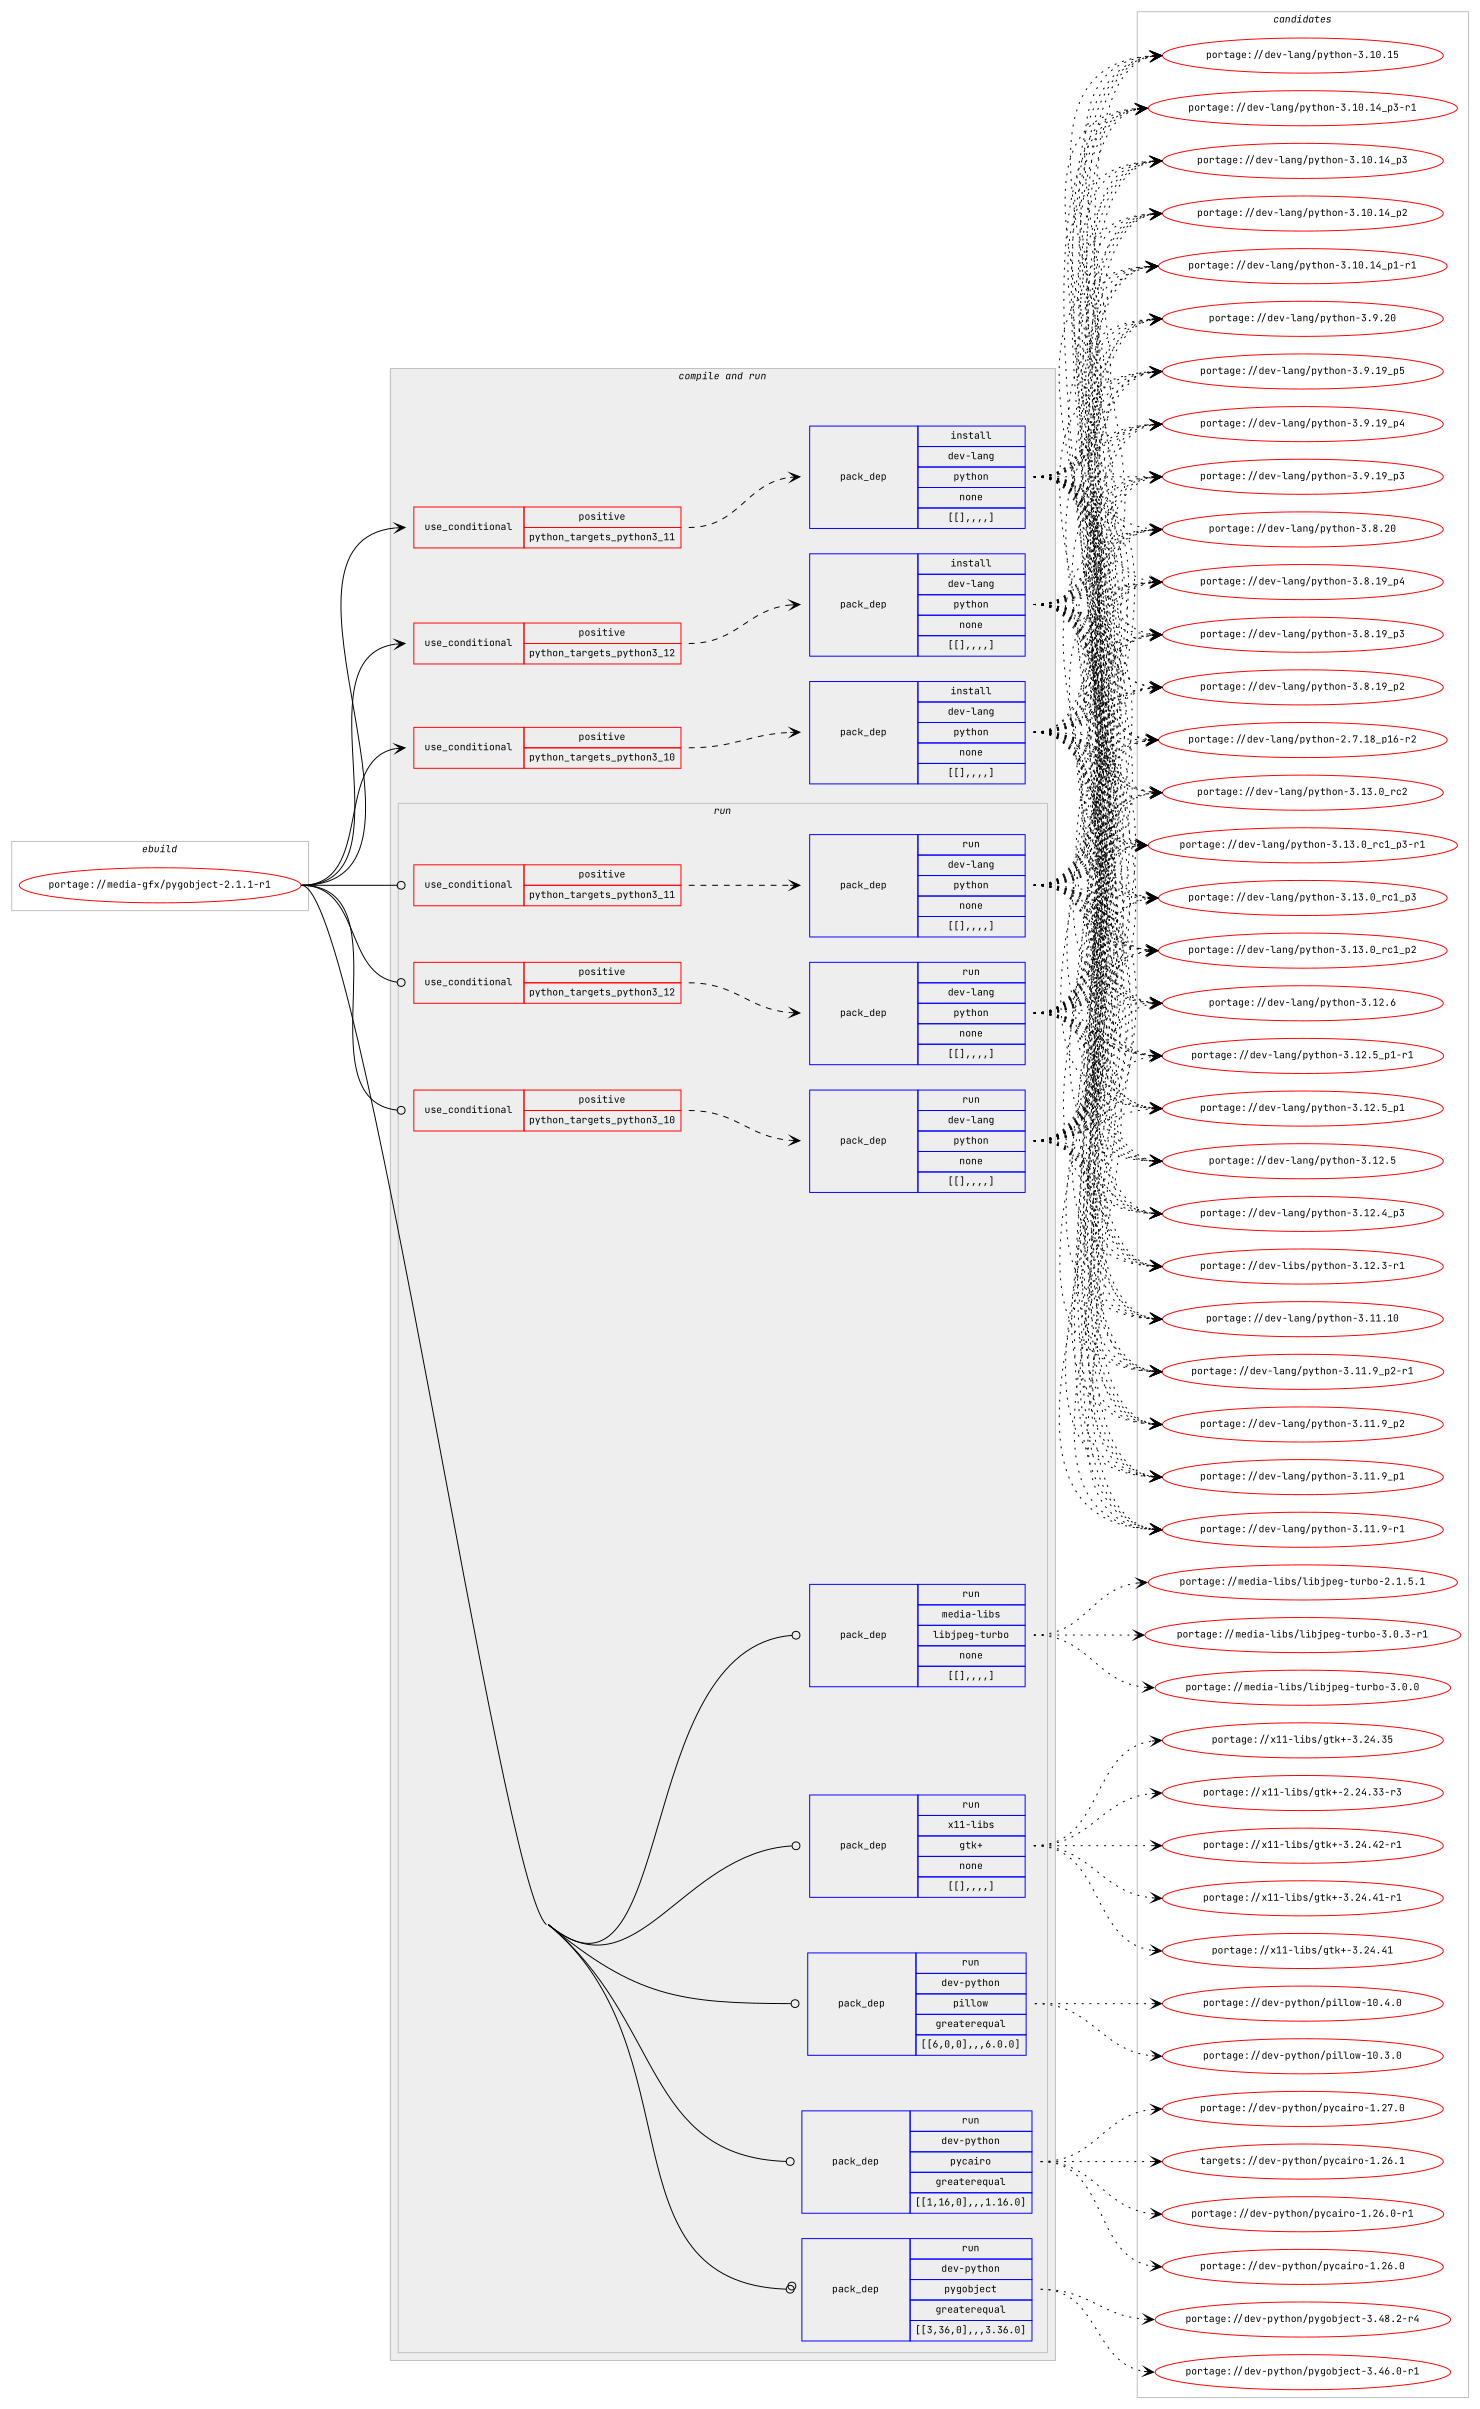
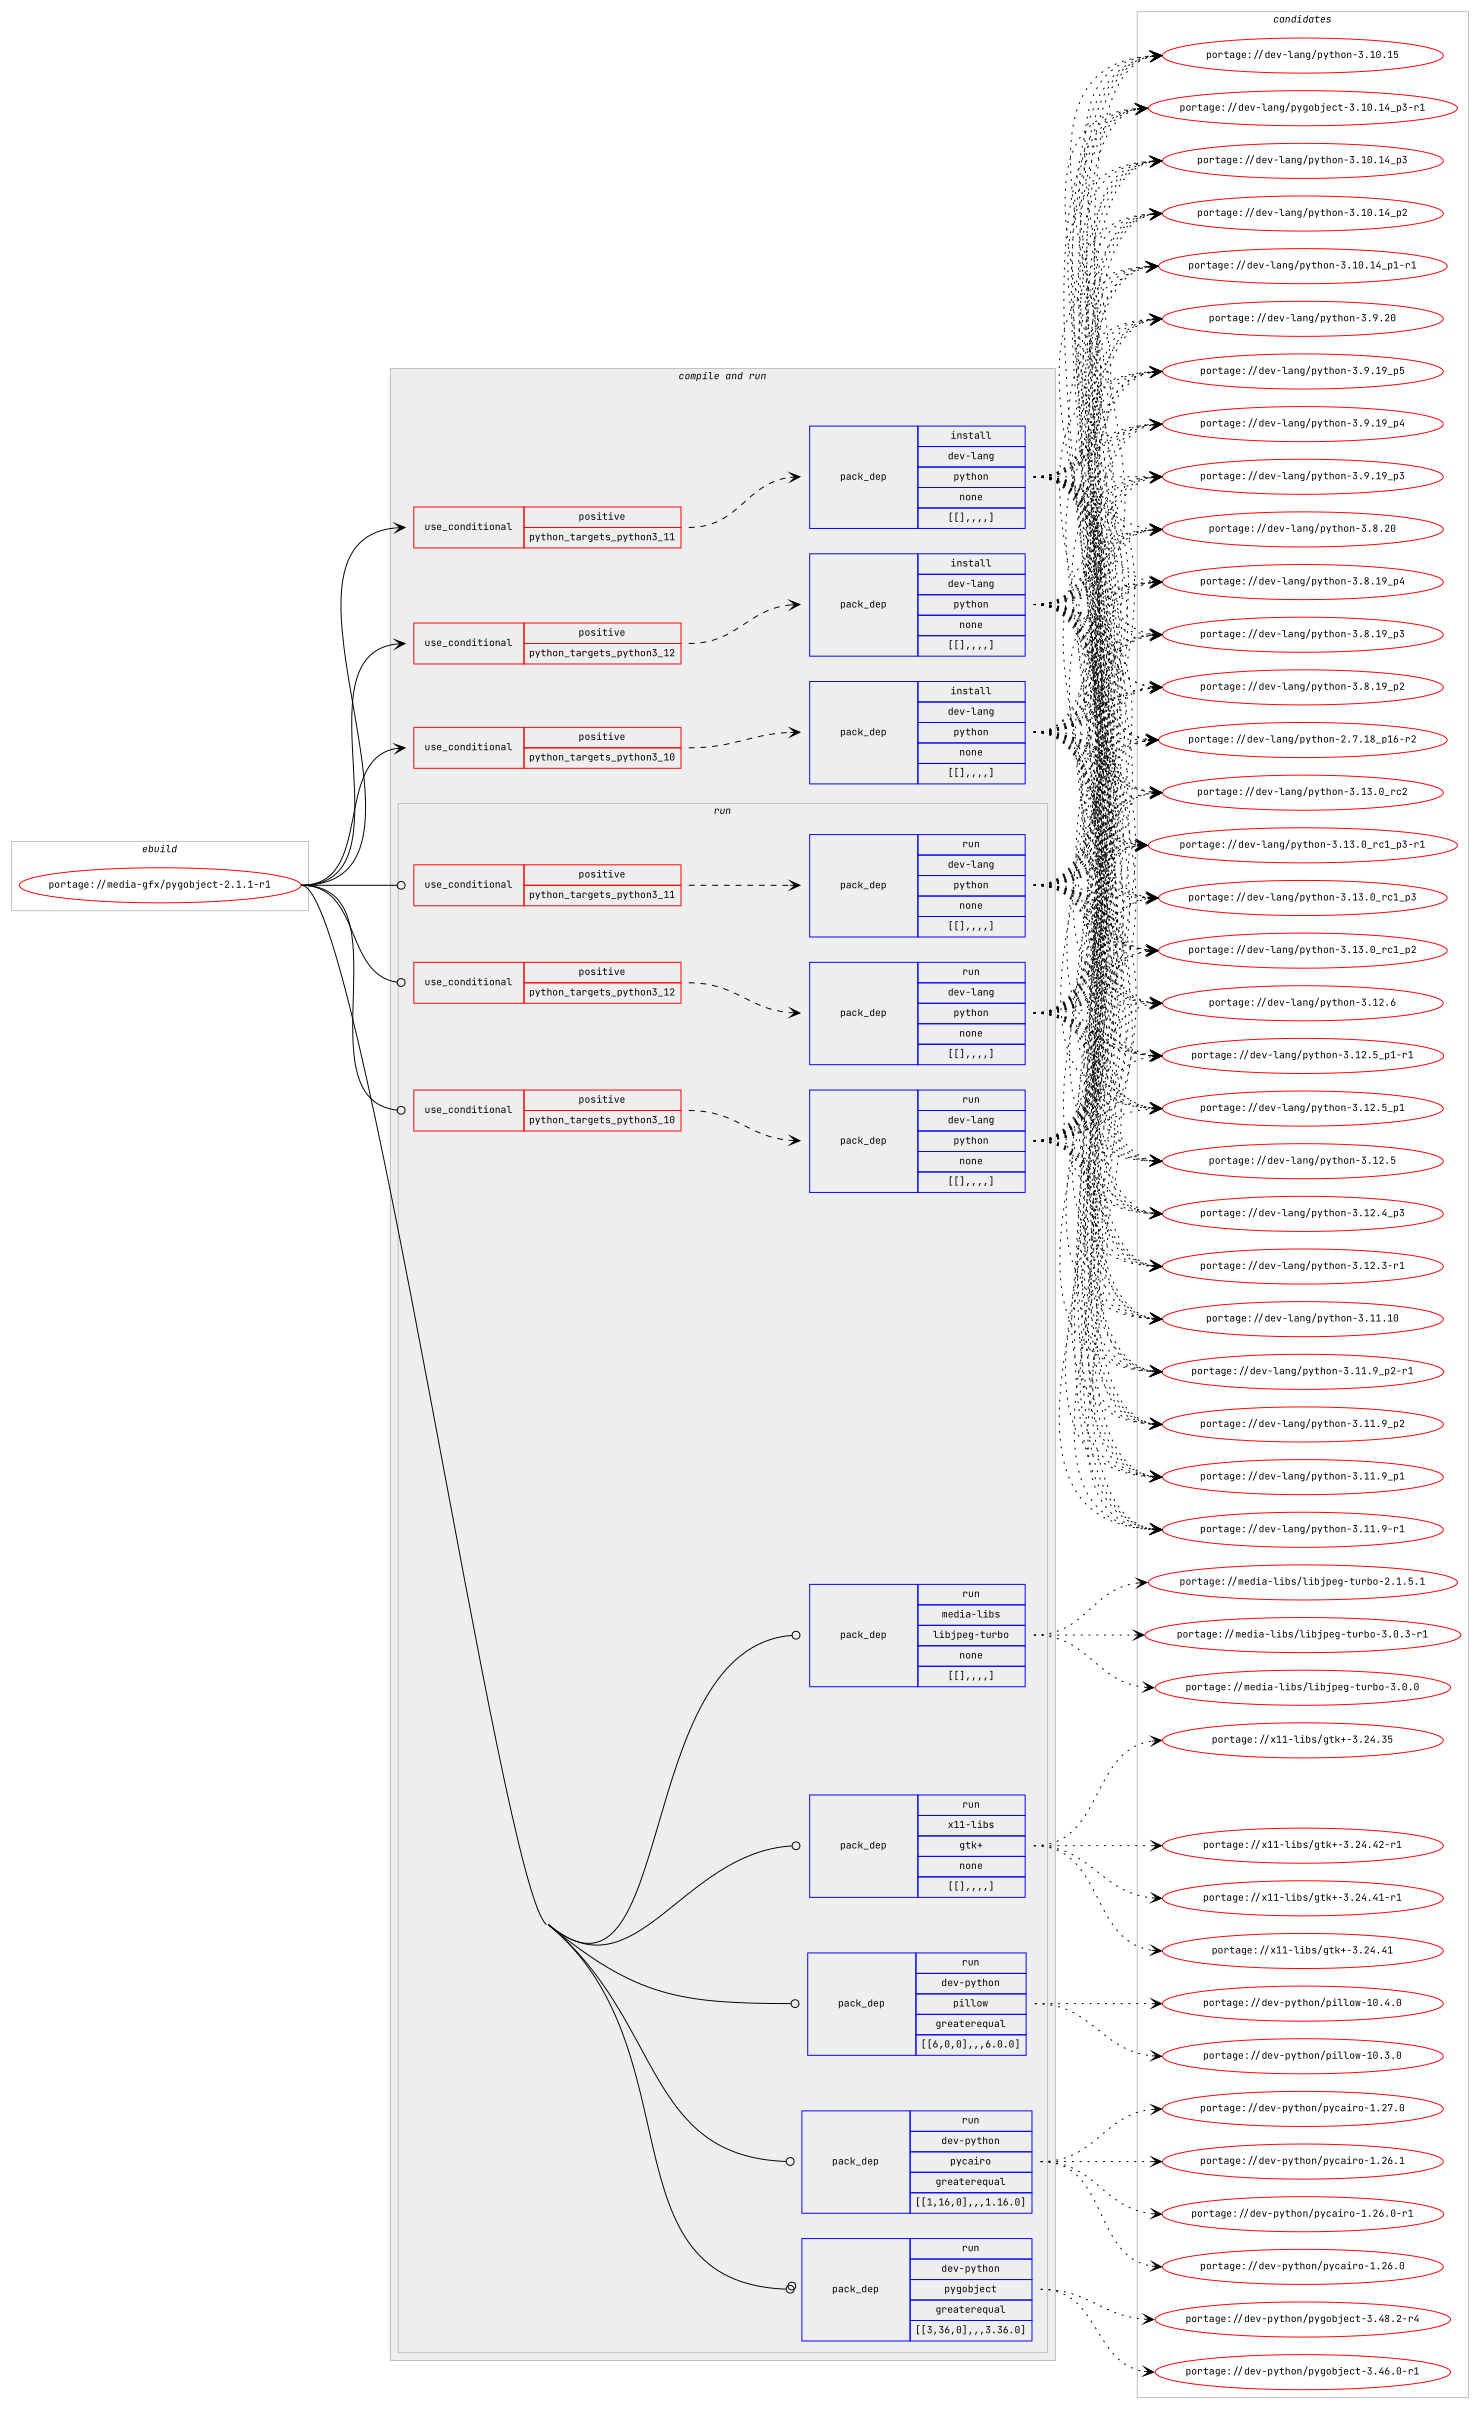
node "portage://dev-lang/python-3.10.14_p3-r1": label "portage://dev-lang/python-3.10.14_p3-r1" -> "portage://dev-lang/pygobject-3.10.14_p3-r1"
node "portage://dev-libs/python-3.12.3-r1": label "portage://dev-libs/python-3.12.3-r1" -> "portage://dev-lang/python-3.12.3-r1"
node "portage://x11-libs/gtk+-2.24.33-r3": removed
node "targets://dev-python/pycairo-1.26.1": label "targets://dev-python/pycairo-1.26.1" -> "portage://dev-python/pycairo-1.26.1"
